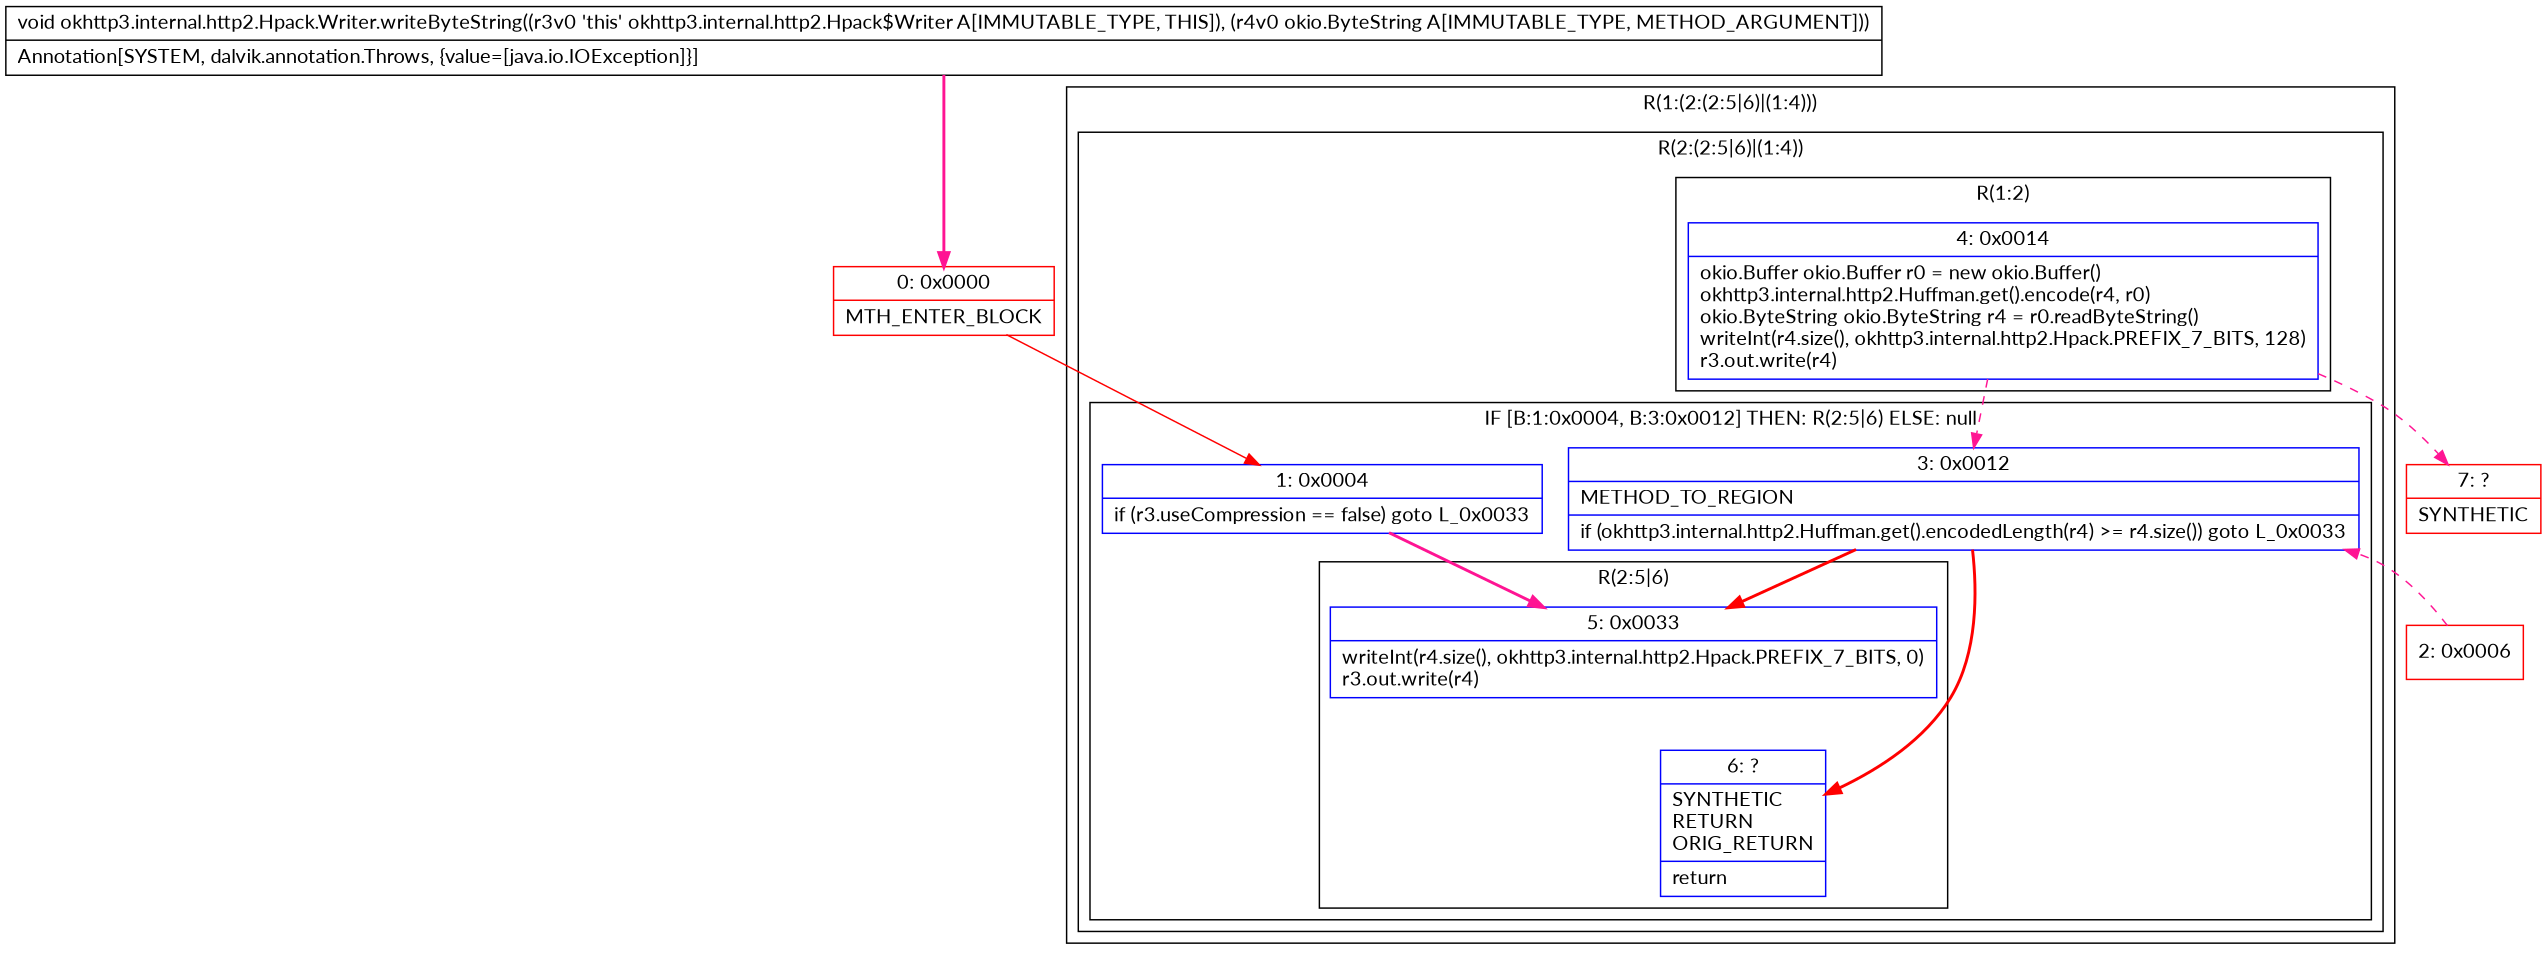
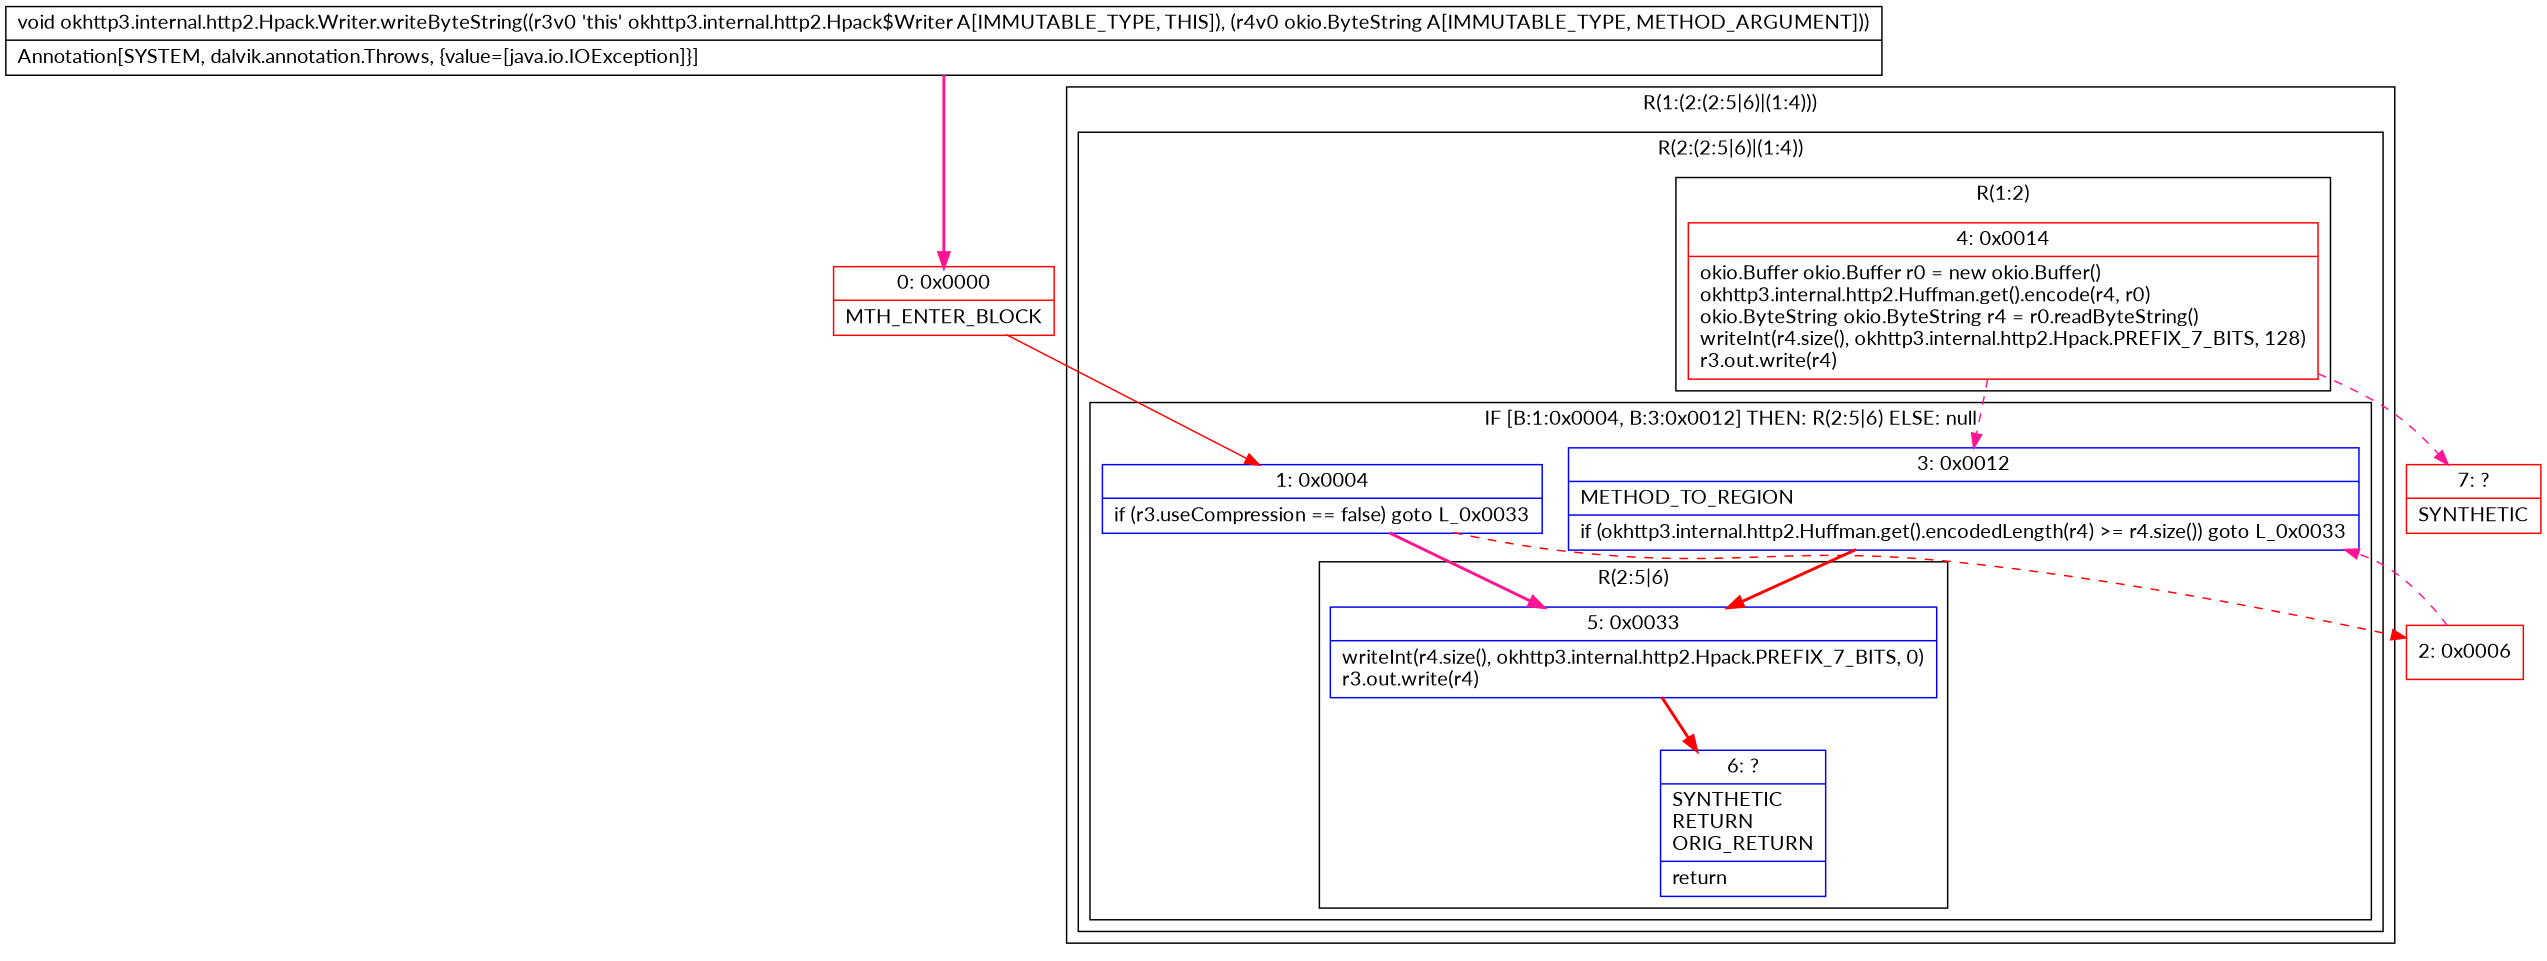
node "4: 0x0014": color blue -> red
edge "1: 0x0004" -> "2: 0x0006": added
edge "3: 0x0012" -> "6: ?": now "5: 0x0033" -> "6: ?"
